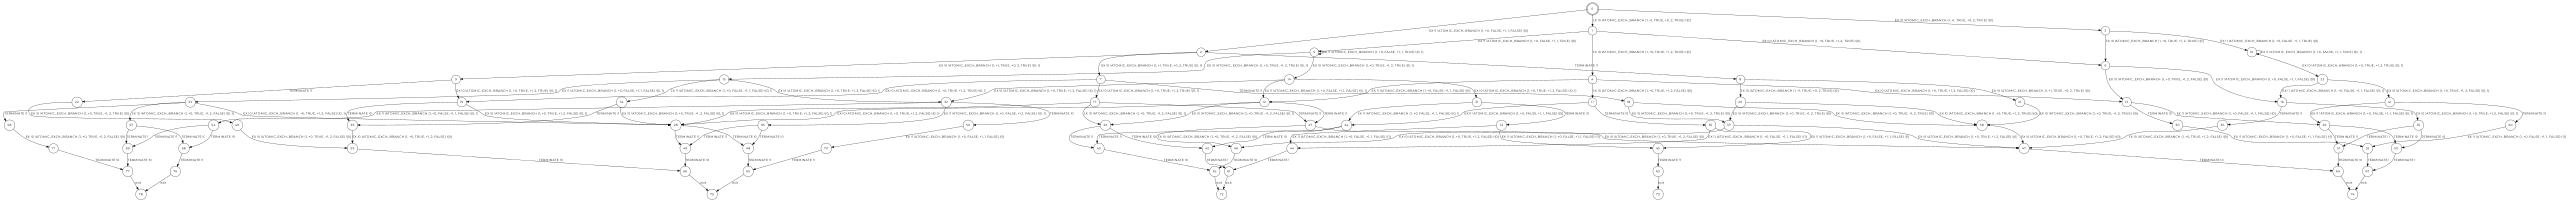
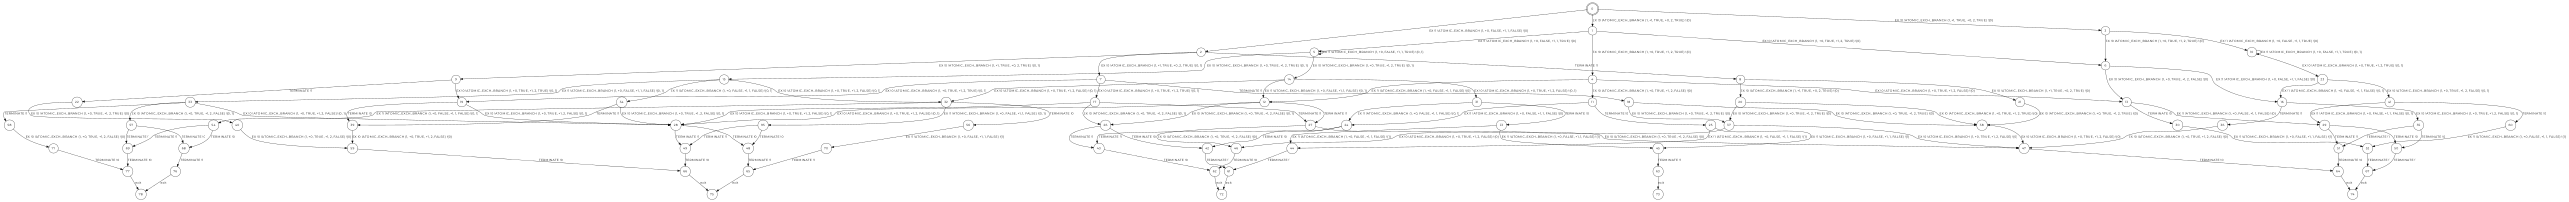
node "55": label "55" -> "25"
